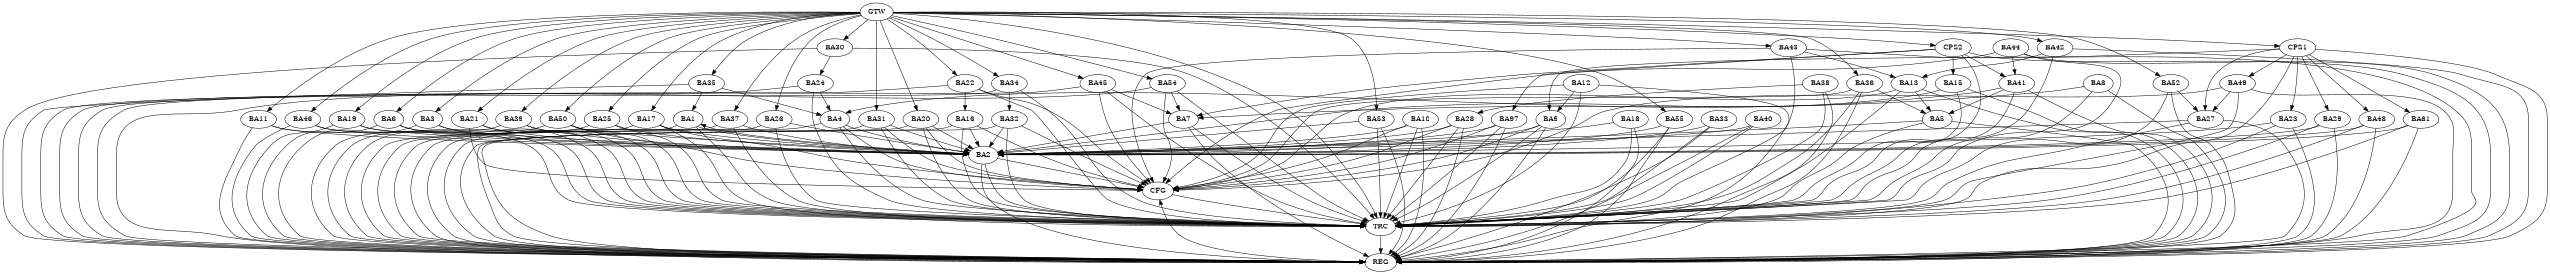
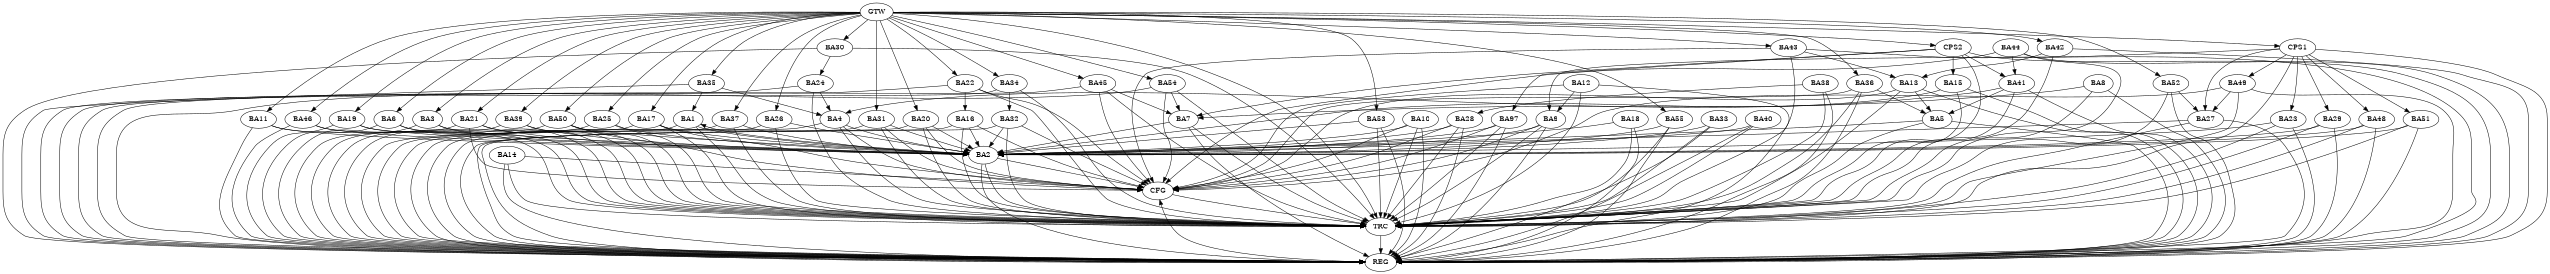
node "BA61": label "BA61" -> "BA51"
node "BA14": added
edge "BA21" -> "REG": added
